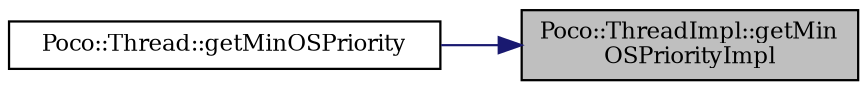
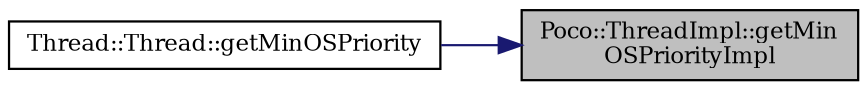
node "Poco::Thread::getMinOSPriority": label "Poco::Thread::getMinOSPriority" -> "Thread::Thread::getMinOSPriority"
